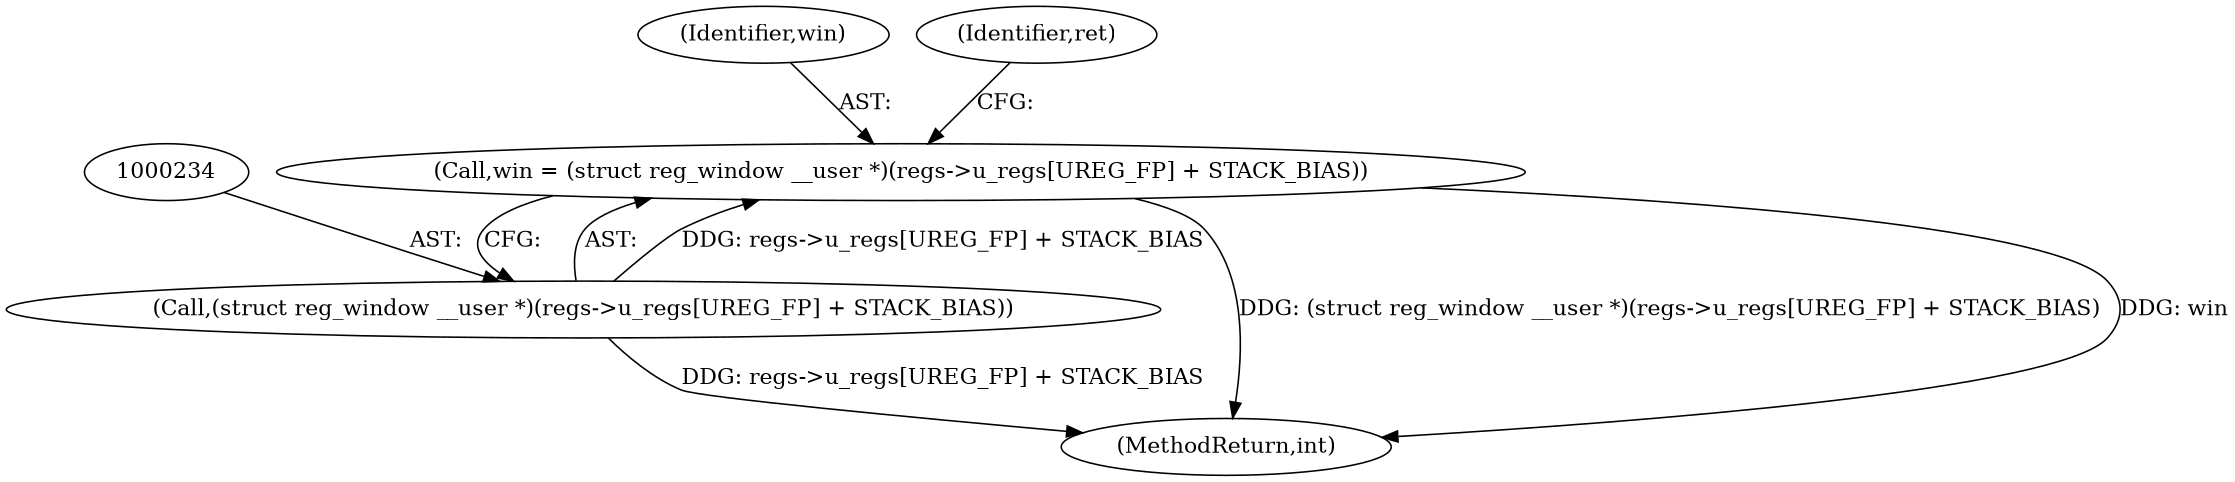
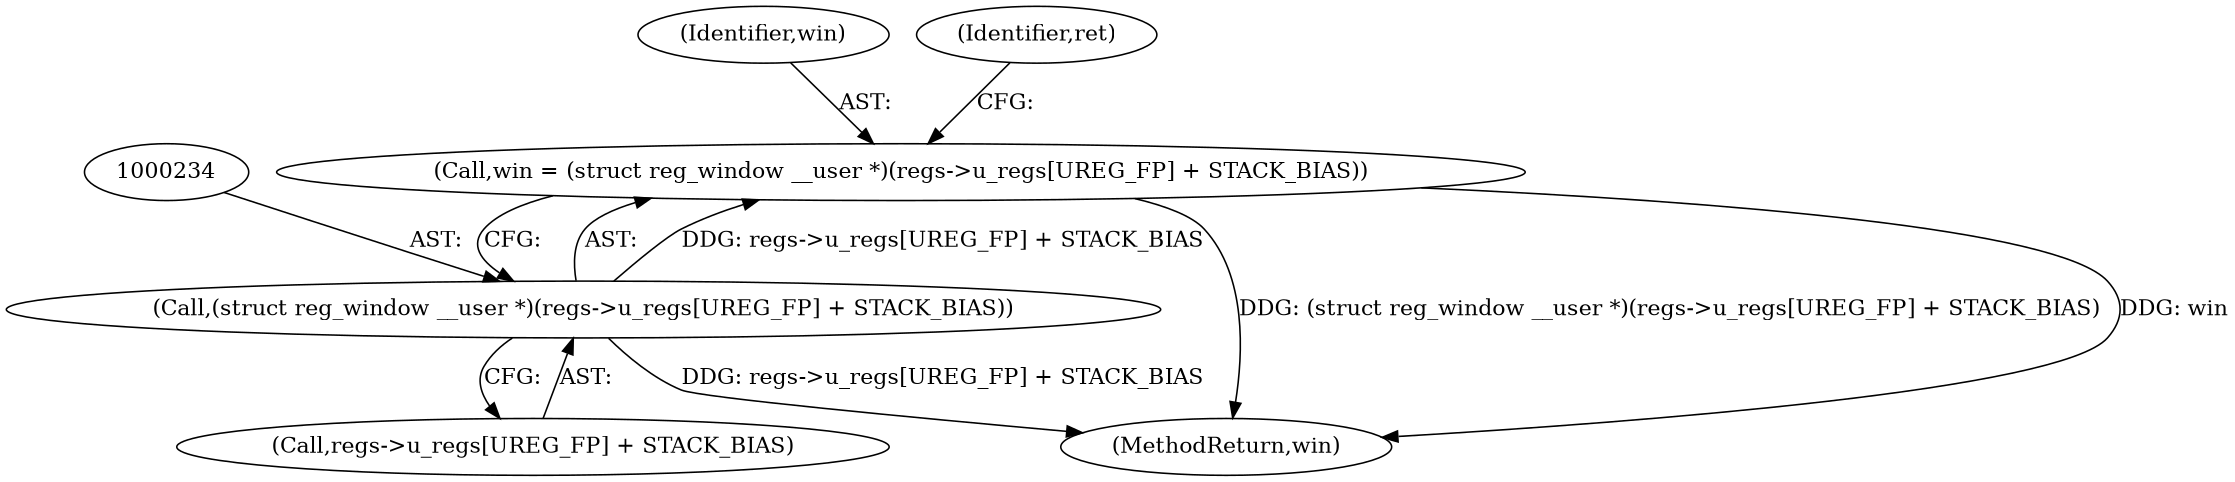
node "(Call,regs->u_regs[UREG_FP] + STACK_BIAS)": added
node "(MethodReturn,int)": label "(MethodReturn,int)" -> "(MethodReturn,win)"
